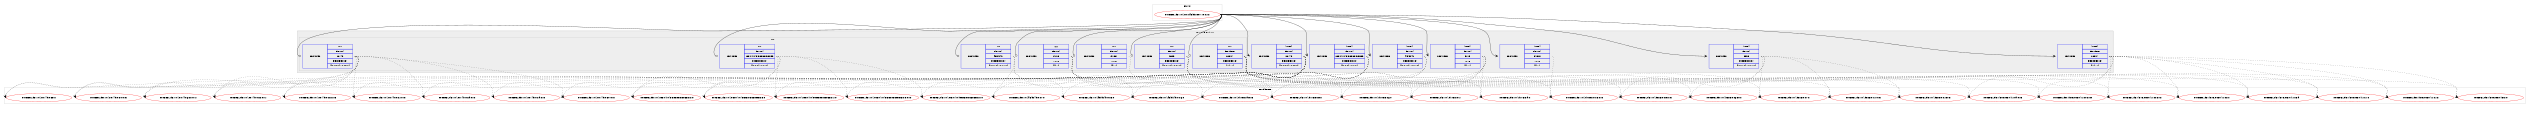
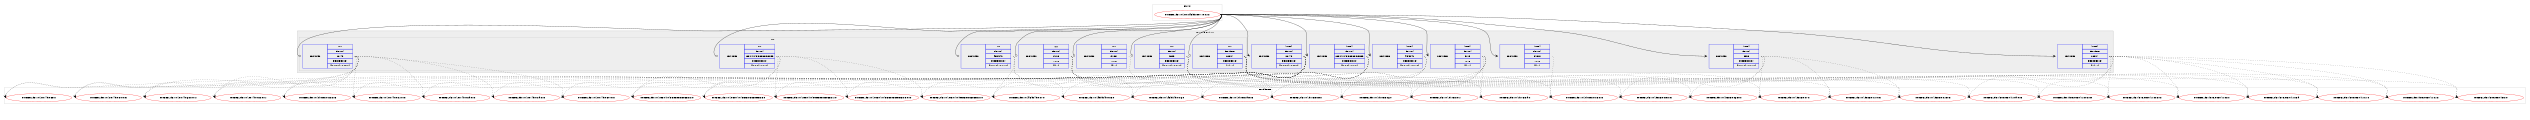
node "portage://dev-ml/ppxlib-0.22.2-r3": label "portage://dev-ml/ppxlib-0.22.2-r3" -> "portage://dev-ml/cinaps-0.22.2-r3"
